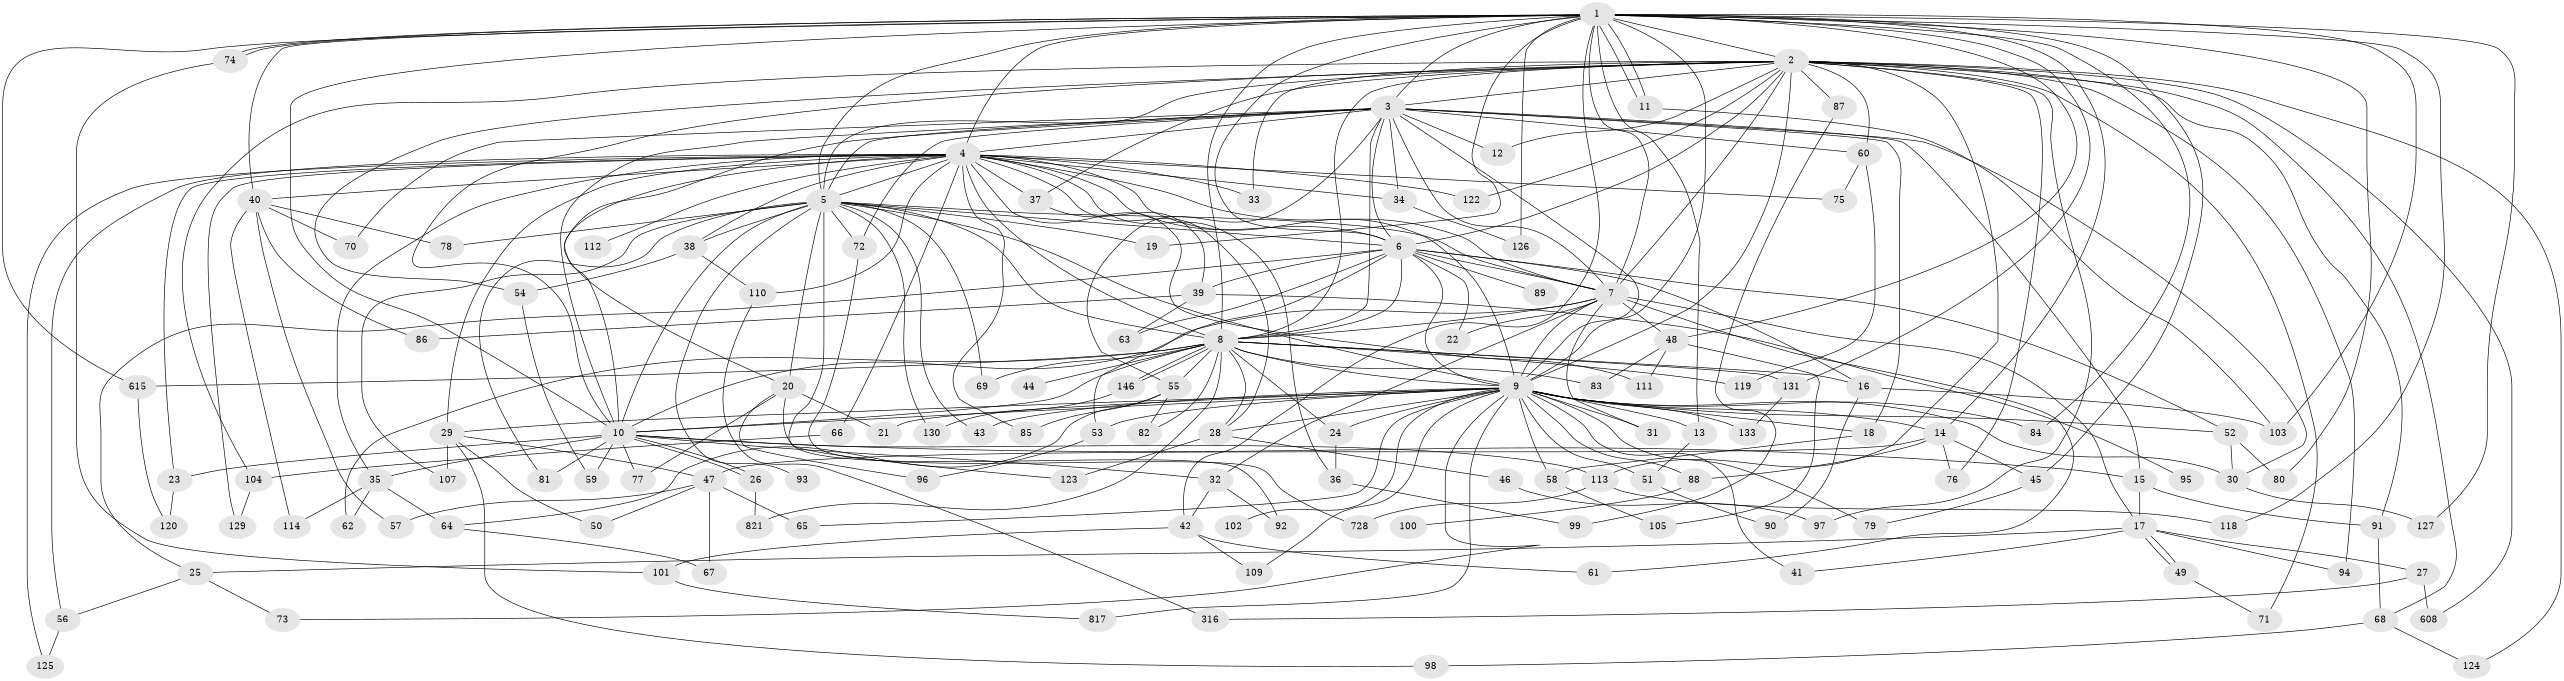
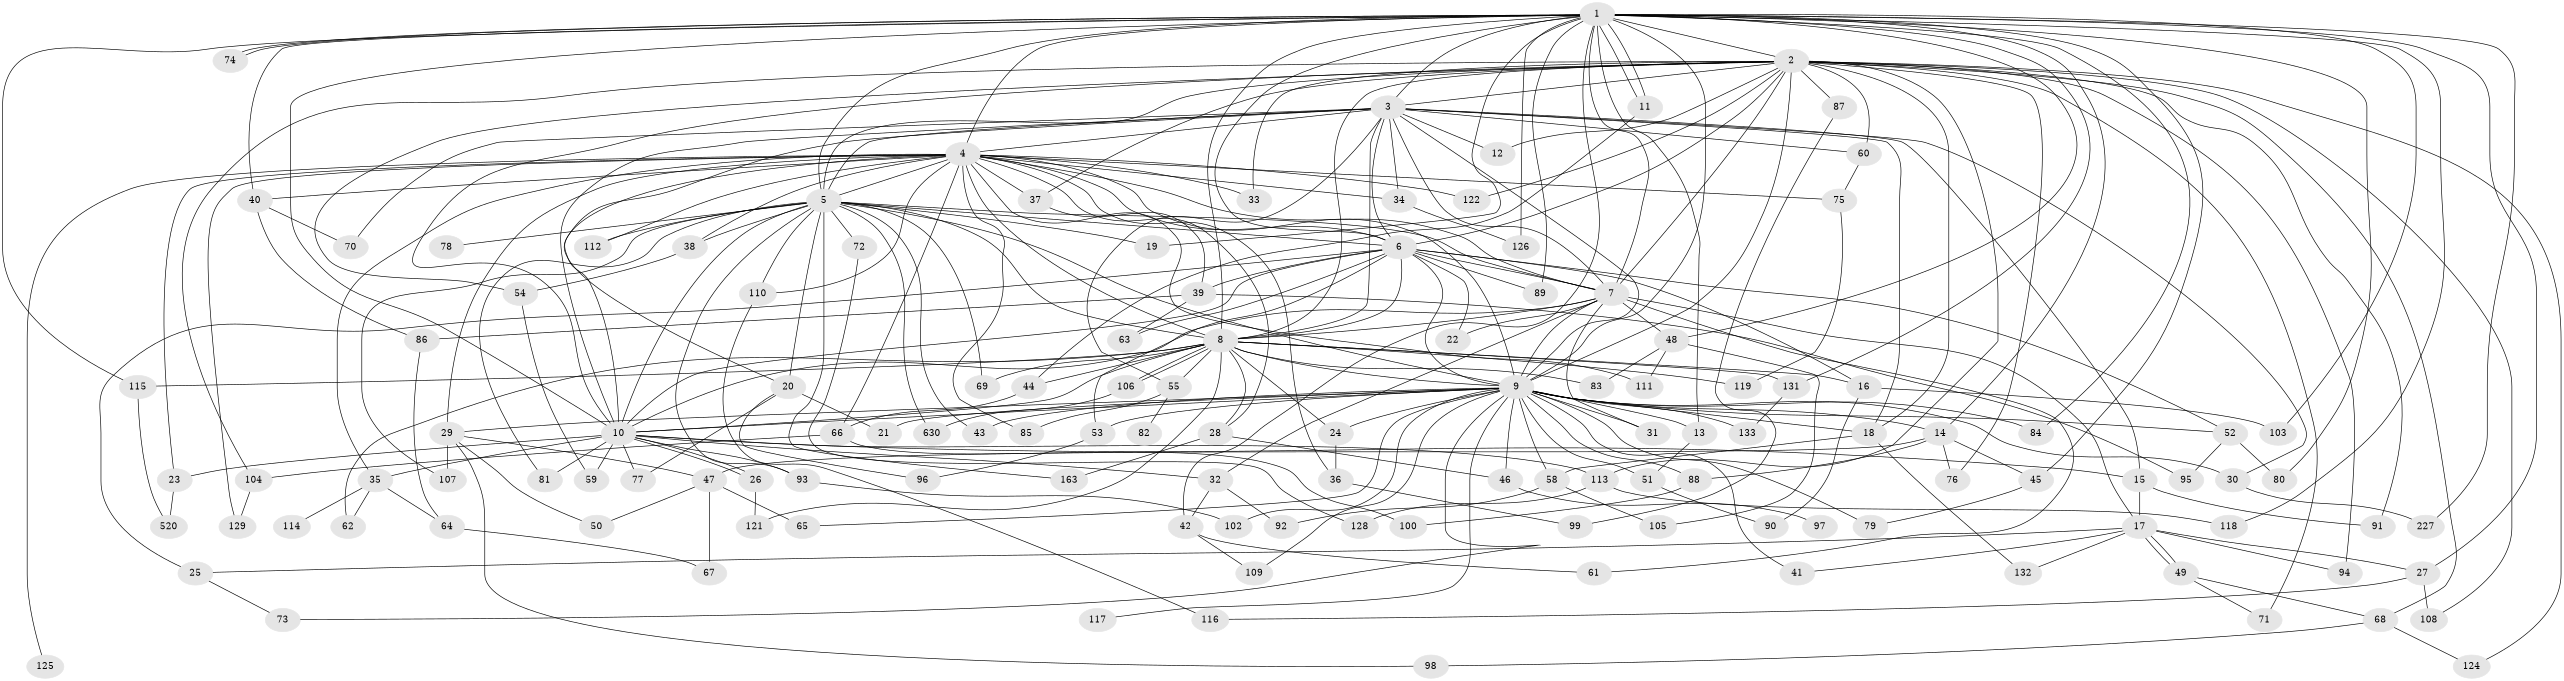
edge "1" -- "27": added
edge "3" -- "72": removed
edge "1" -- "89": added
edge "11" -- "103": now "11" -- "44"
edge "5" -- "112": added
edge "40" -- "78": removed
edge "38" -- "110": now "5" -- "110"
edge "2" -- "97": now "2" -- "18"
edge "60" -- "119": now "75" -- "119"
edge "6" -- "10": added
edge "40" -- "114": removed
node "615": label "615" -> "115"
node "146": label "146" -> "106"
edge "8" -- "82": removed
edge "44" -- "66": added
edge "9" -- "28": now "9" -- "46"
node "130": label "130" -> "630"
edge "10" -- "93": added
edge "55" -- "64": now "86" -- "64"
edge "66" -- "100": added
edge "52" -- "30": now "52" -- "95"
edge "20" -- "92": now "58" -- "92"
node "123": label "123" -> "163"
edge "93" -- "102": added
node "120": label "120" -> "520"
node "57": removed
node "821": label "821" -> "121"
node "728": label "728" -> "128"
node "127": label "127" -> "227"
node "101": removed
node "132": added
edge "91" -- "68": now "49" -- "68"
node "56": removed
node "817": label "817" -> "117"
node "316": label "316" -> "116"
node "608": label "608" -> "108"
